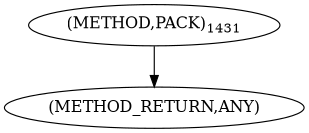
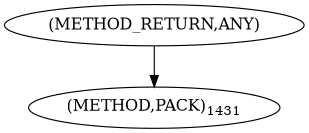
edge "(METHOD,PACK)" -> "(METHOD_RETURN,ANY)": reversed
